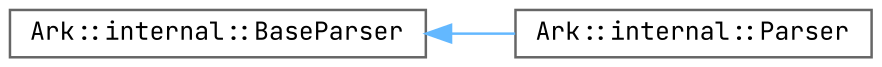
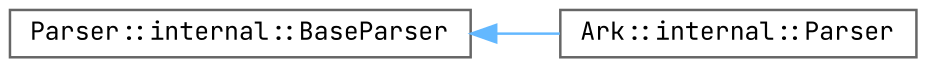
node "Ark::internal::BaseParser": label "Ark::internal::BaseParser" -> "Parser::internal::BaseParser"
